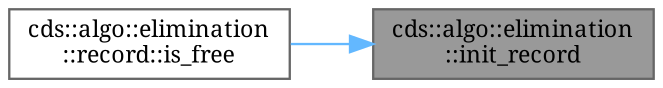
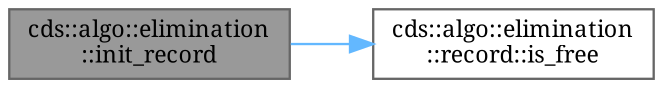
edge "cds::algo::elimination ::record::is_free" -> "cds::algo::elimination ::init_record": reversed
